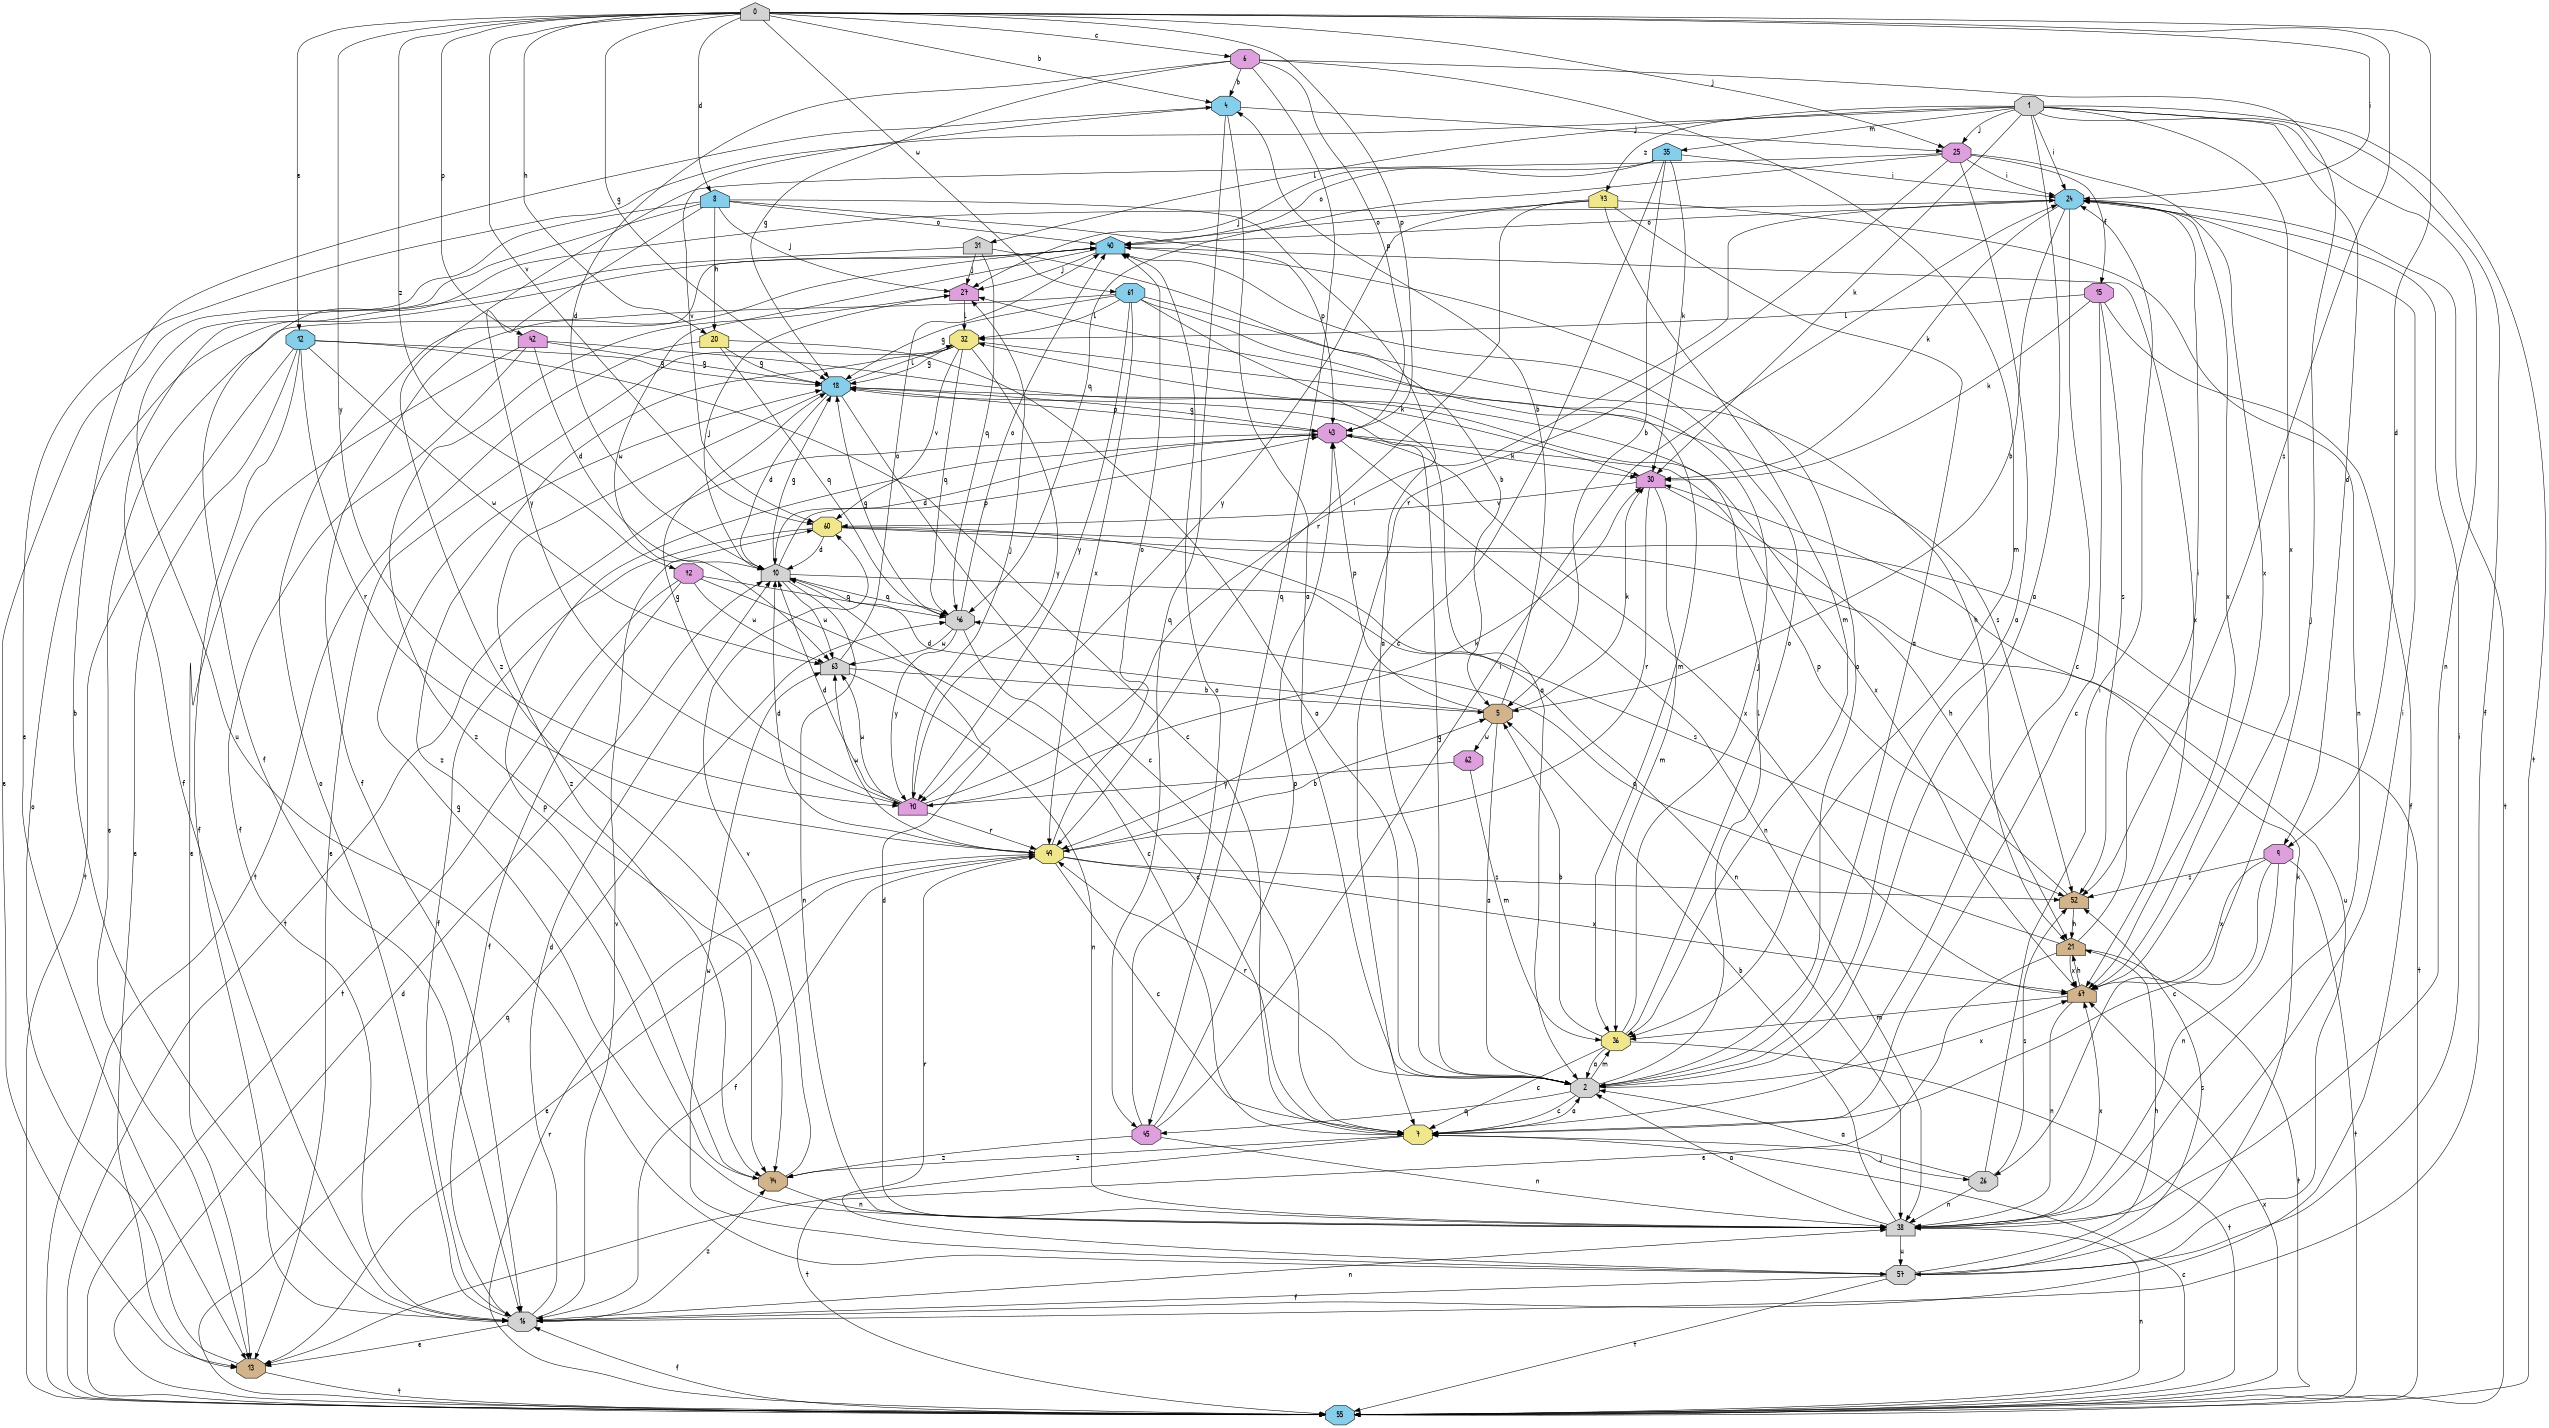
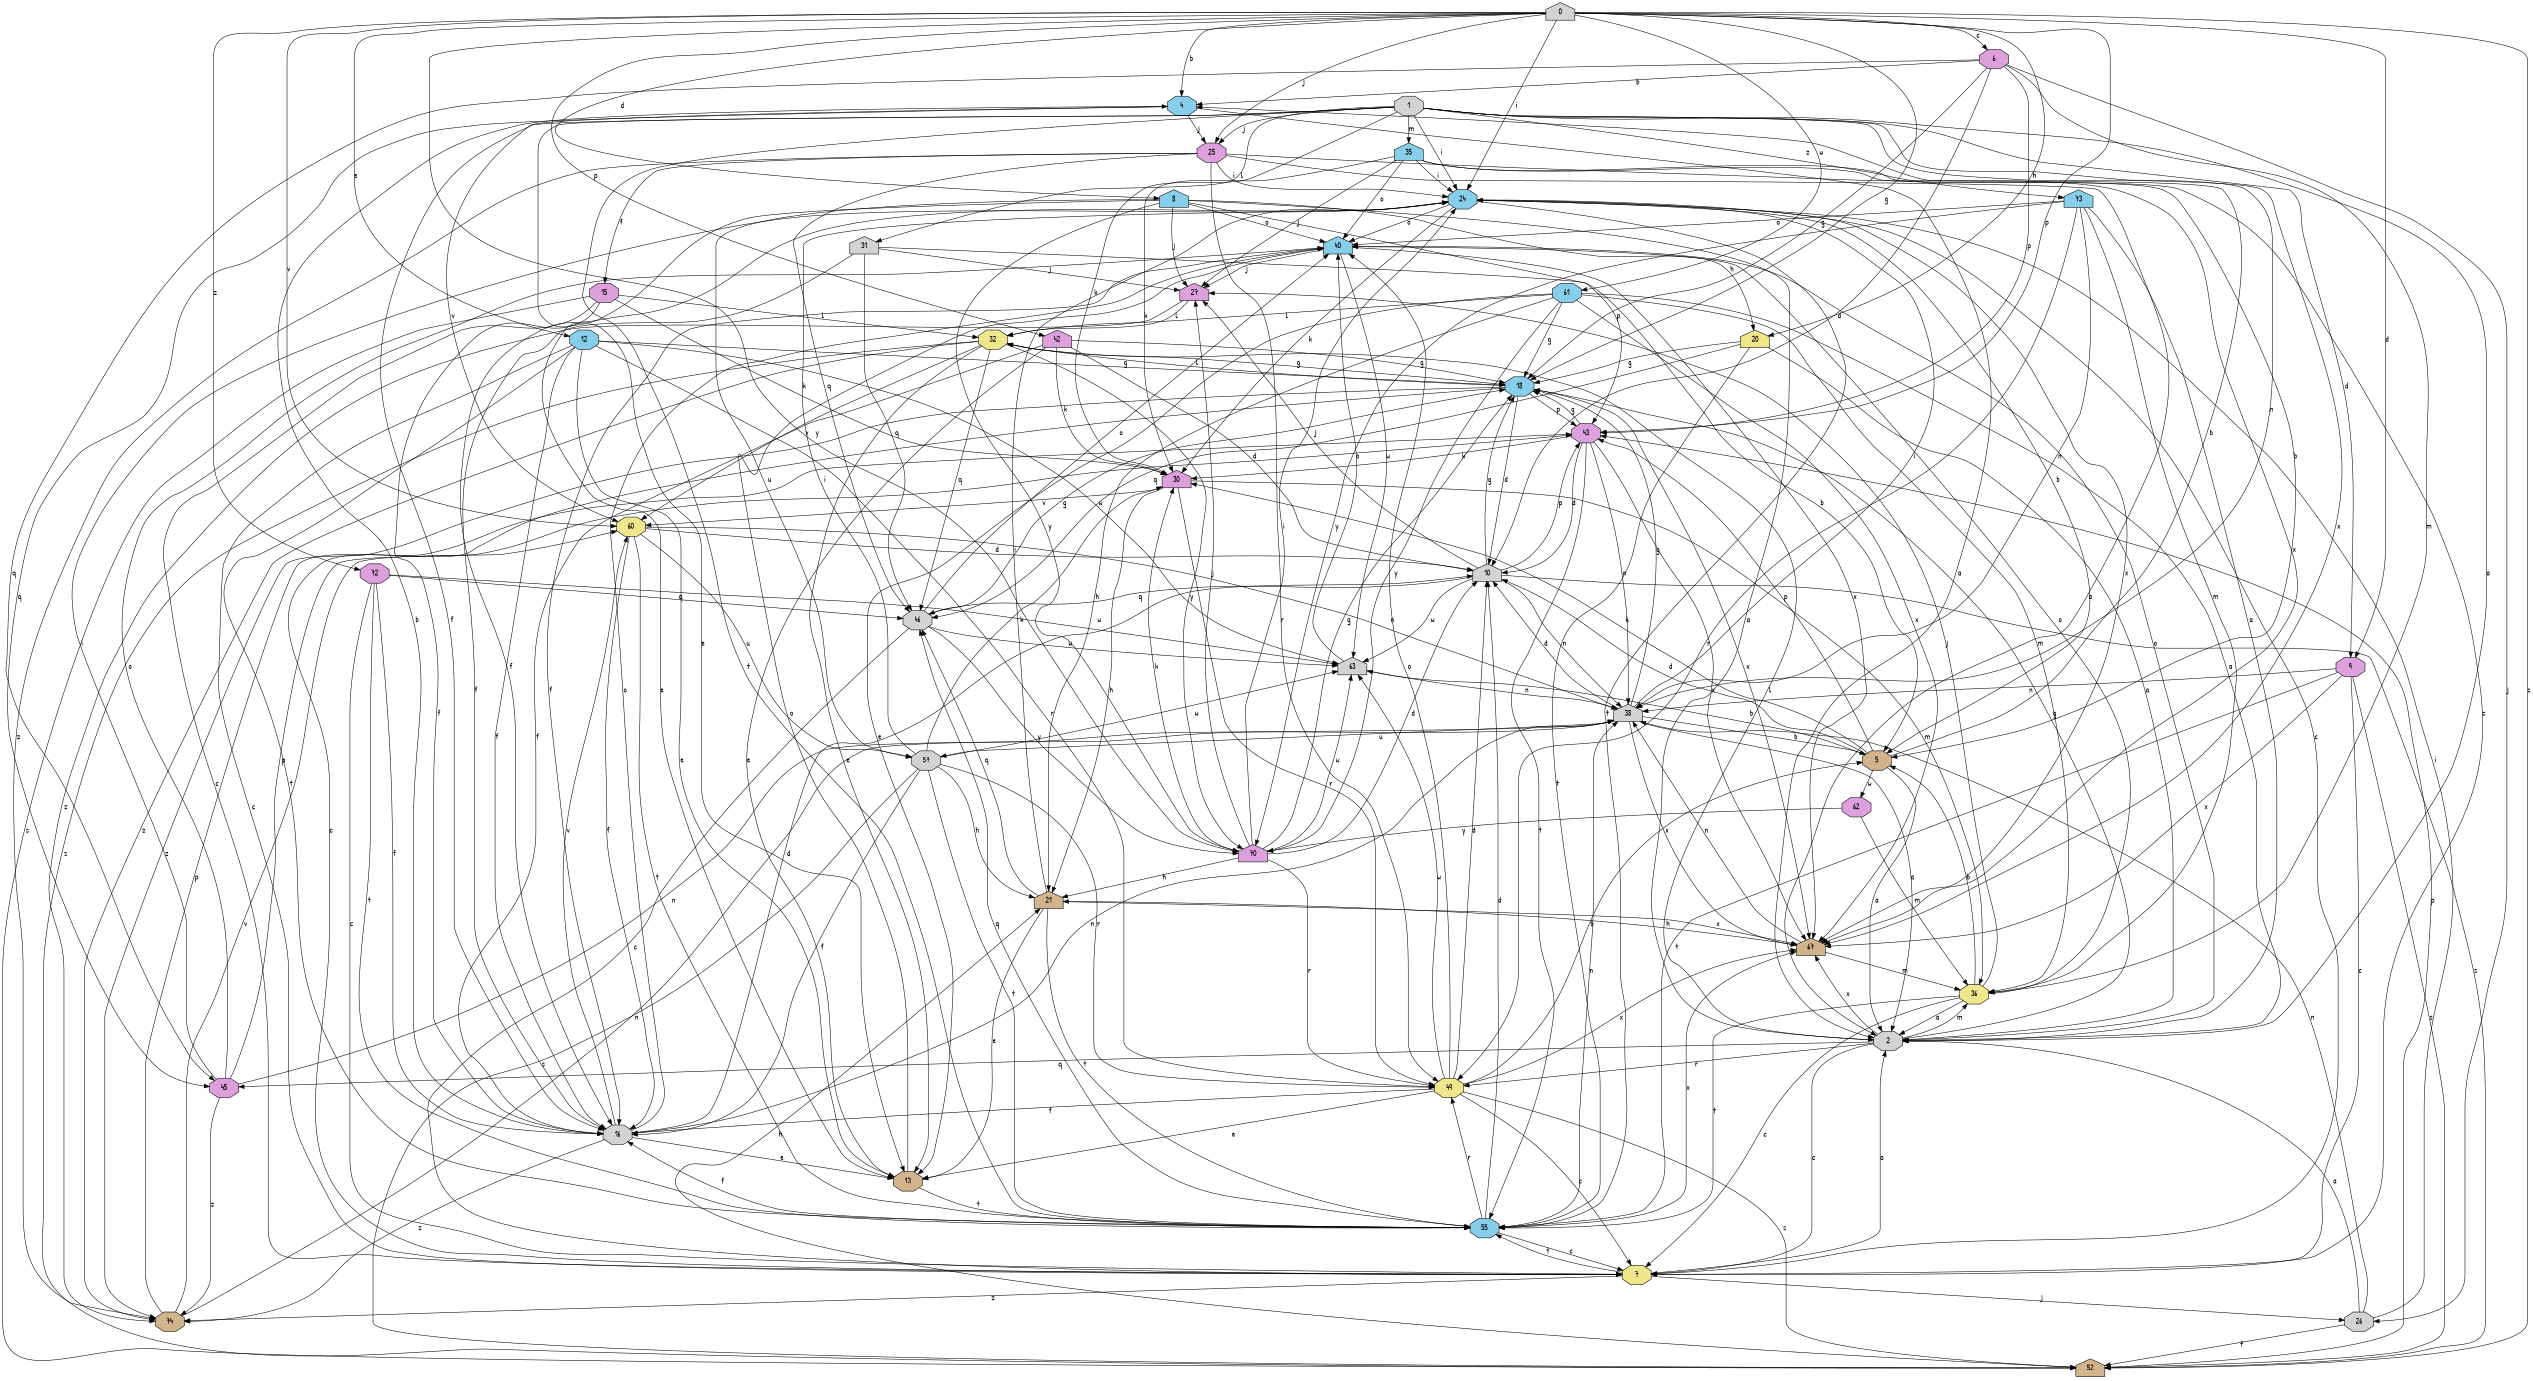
node "73": fillcolor khaki -> skyblue
edge "61" -> "49": now "61" -> "67"
edge "63" -> "5": reversed
edge "70" -> "21": added, label "h"
edge "26" -> "52": label "s" -> "f"
